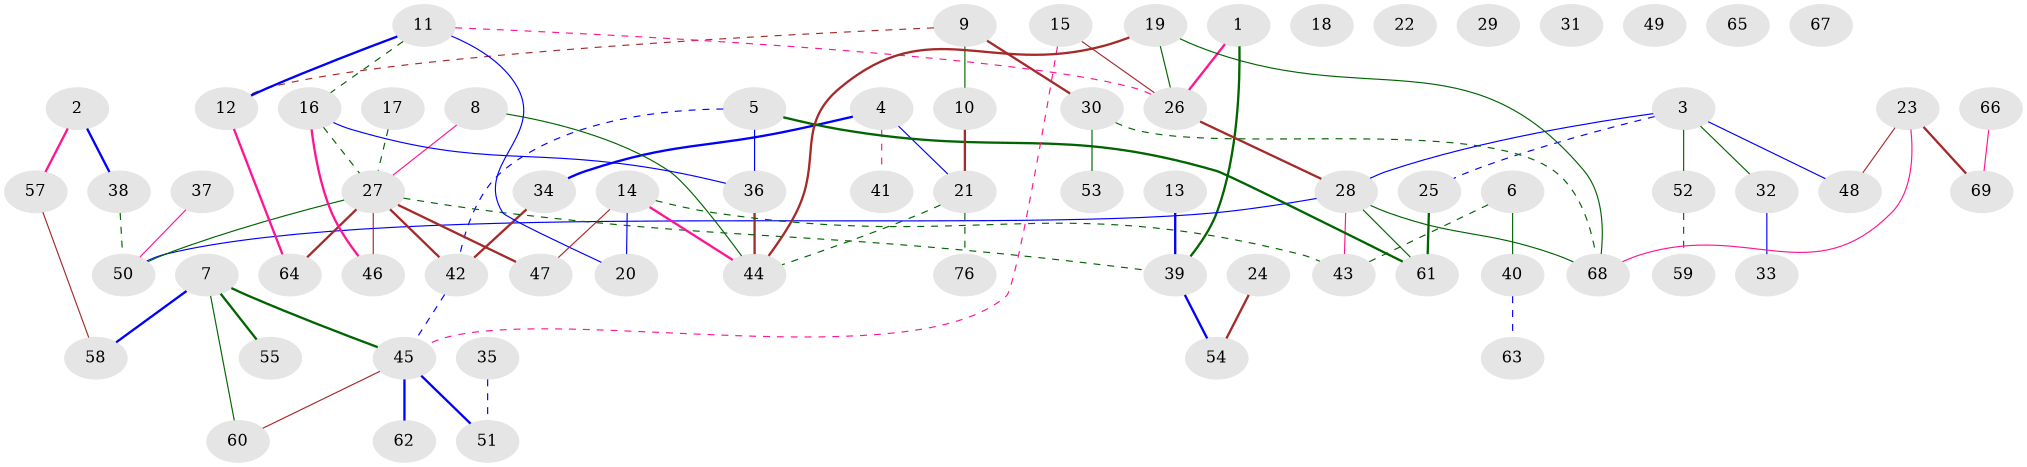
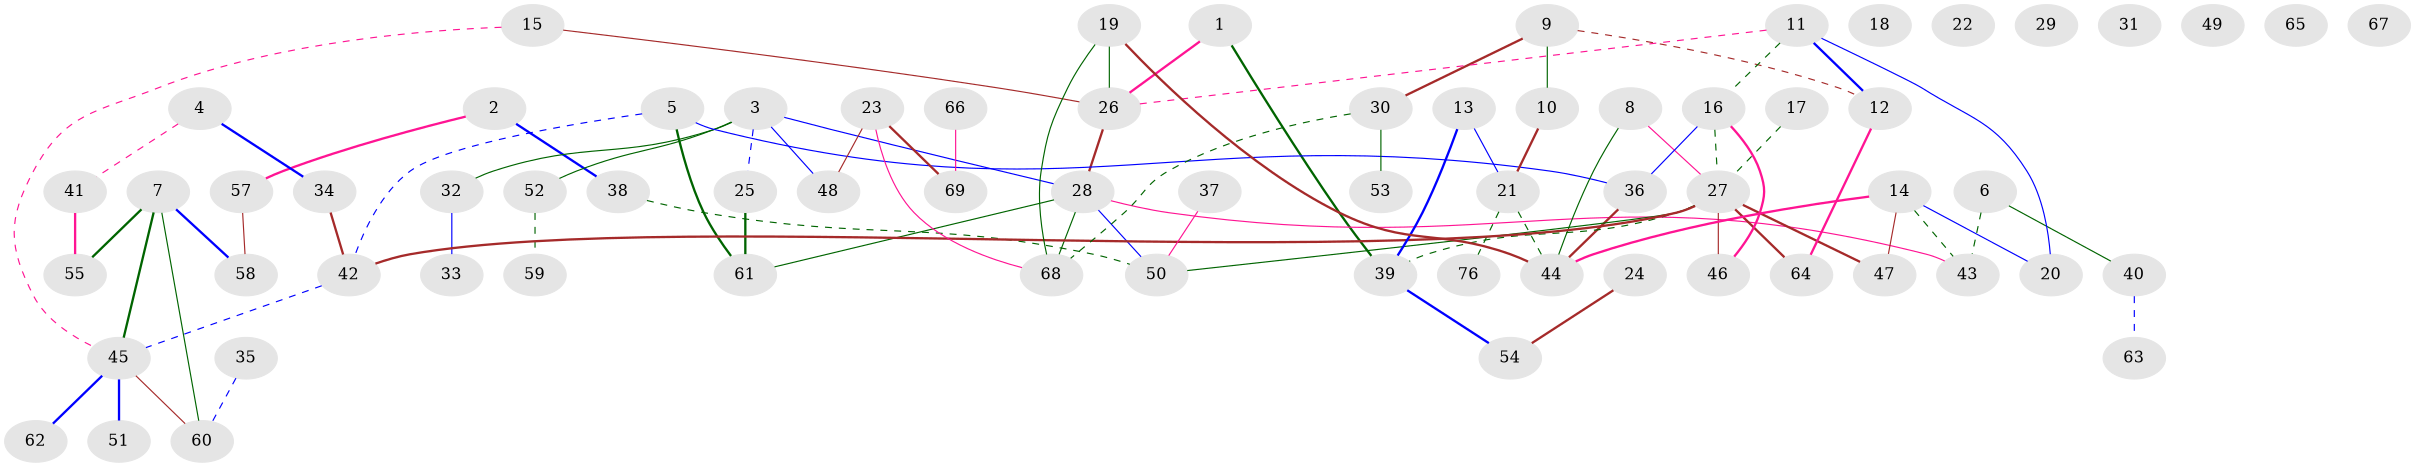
edge "4" -- "21": now "13" -- "21"
edge "41" -- "55": added
edge "35" -- "51": now "35" -- "60"
